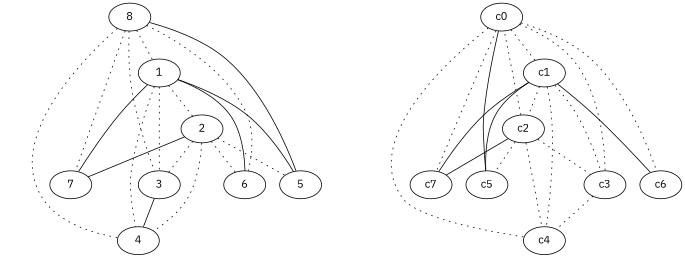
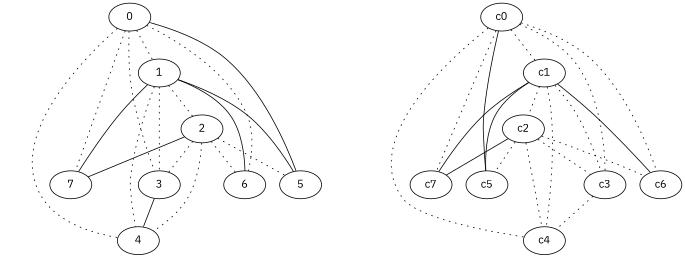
node "8": label "8" -> "0"
edge "c0" -- "c2": now "c6" -- "c2"
